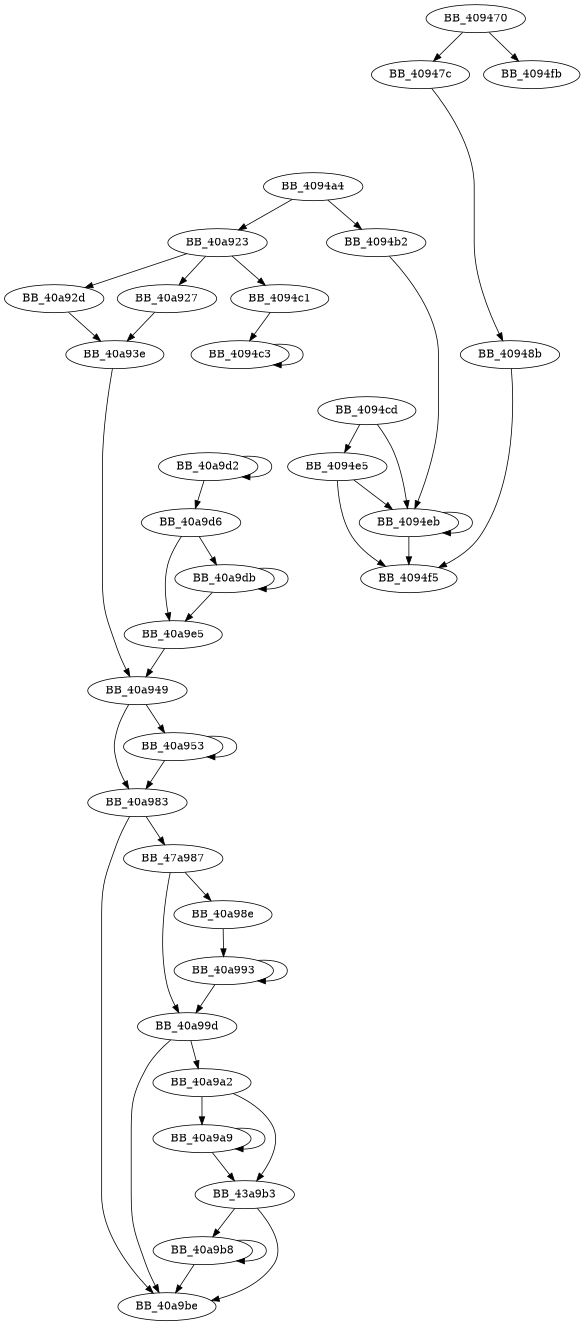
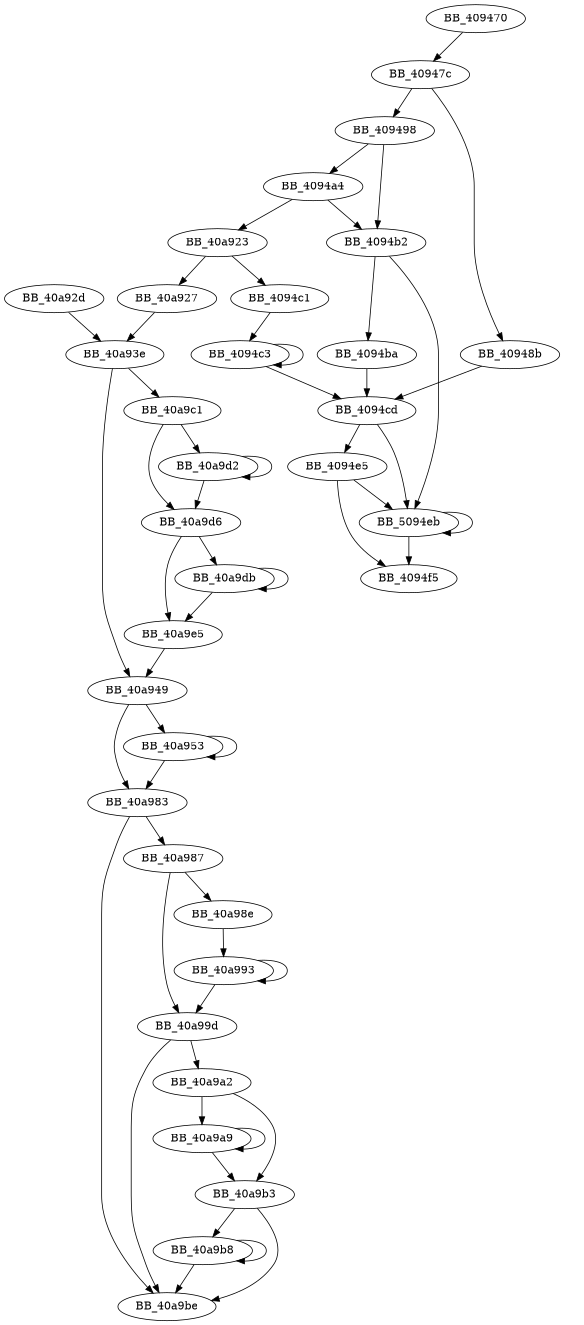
node "BB_4094fb": removed
node "BB_409498": added
edge "BB_40a923" -> "BB_40a92d": removed
node "BB_4094ba": added
edge "BB_4094c3" -> "BB_4094cd": added
node "BB_40a9c1": added
edge "BB_40948b" -> "BB_4094f5": now "BB_40948b" -> "BB_4094cd"
node "BB_4094eb": label "BB_4094eb" -> "BB_5094eb"
node "BB_47a987": label "BB_47a987" -> "BB_40a987"
node "BB_43a9b3": label "BB_43a9b3" -> "BB_40a9b3"
